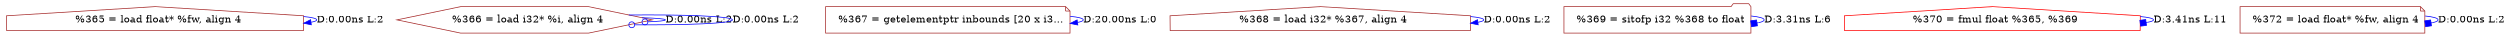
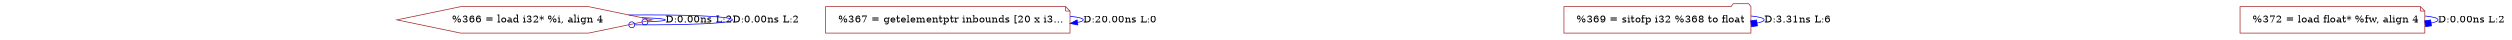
node "%365 = load float* %fw, align 4": removed
node "%368 = load i32* %367, align 4": removed
node "%370 = fmul float %365, %369": removed
